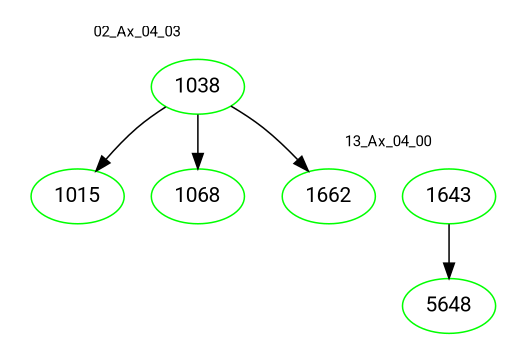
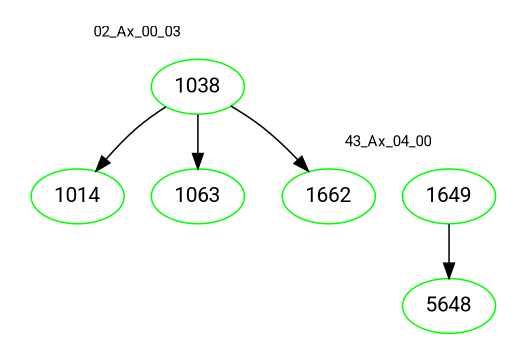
cluster "02_Ax_04_03": label "02_Ax_04_03" -> "02_Ax_00_03"
cluster "13_Ax_04_00": label "13_Ax_04_00" -> "43_Ax_04_00"
node "1015": label "1015" -> "1014"
node "1068": label "1068" -> "1063"
node "1643": label "1643" -> "1649"
